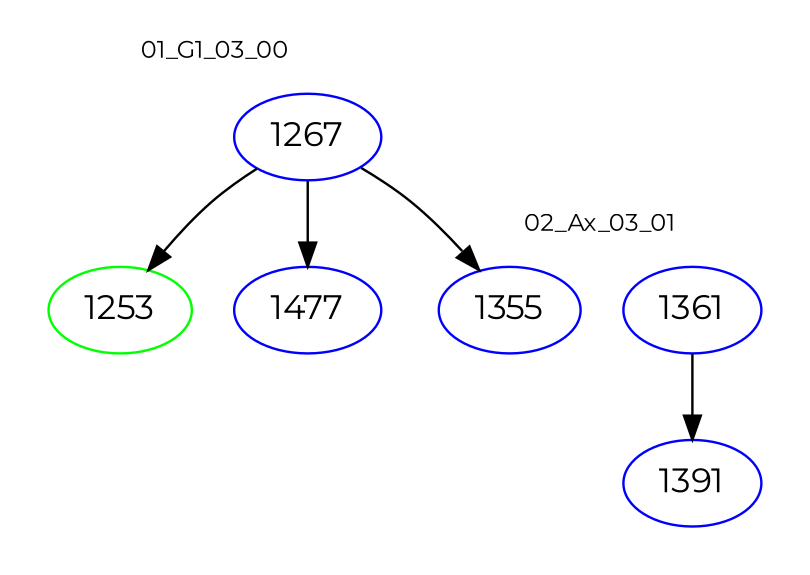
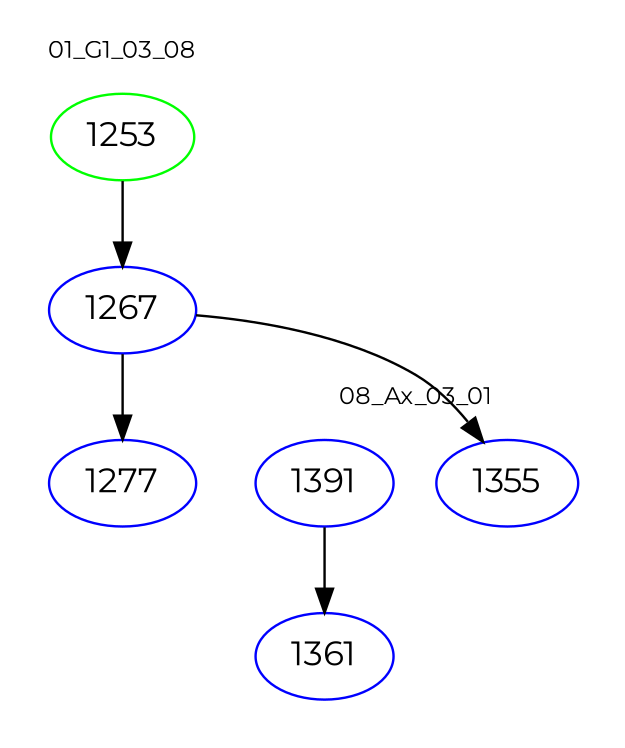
cluster "01_G1_03_00": label "01_G1_03_00" -> "01_G1_03_08"
edge "1267" -> "1253": reversed
cluster "02_Ax_03_01": label "02_Ax_03_01" -> "08_Ax_03_01"
node "1477": label "1477" -> "1277"
edge "1361" -> "1391": reversed
